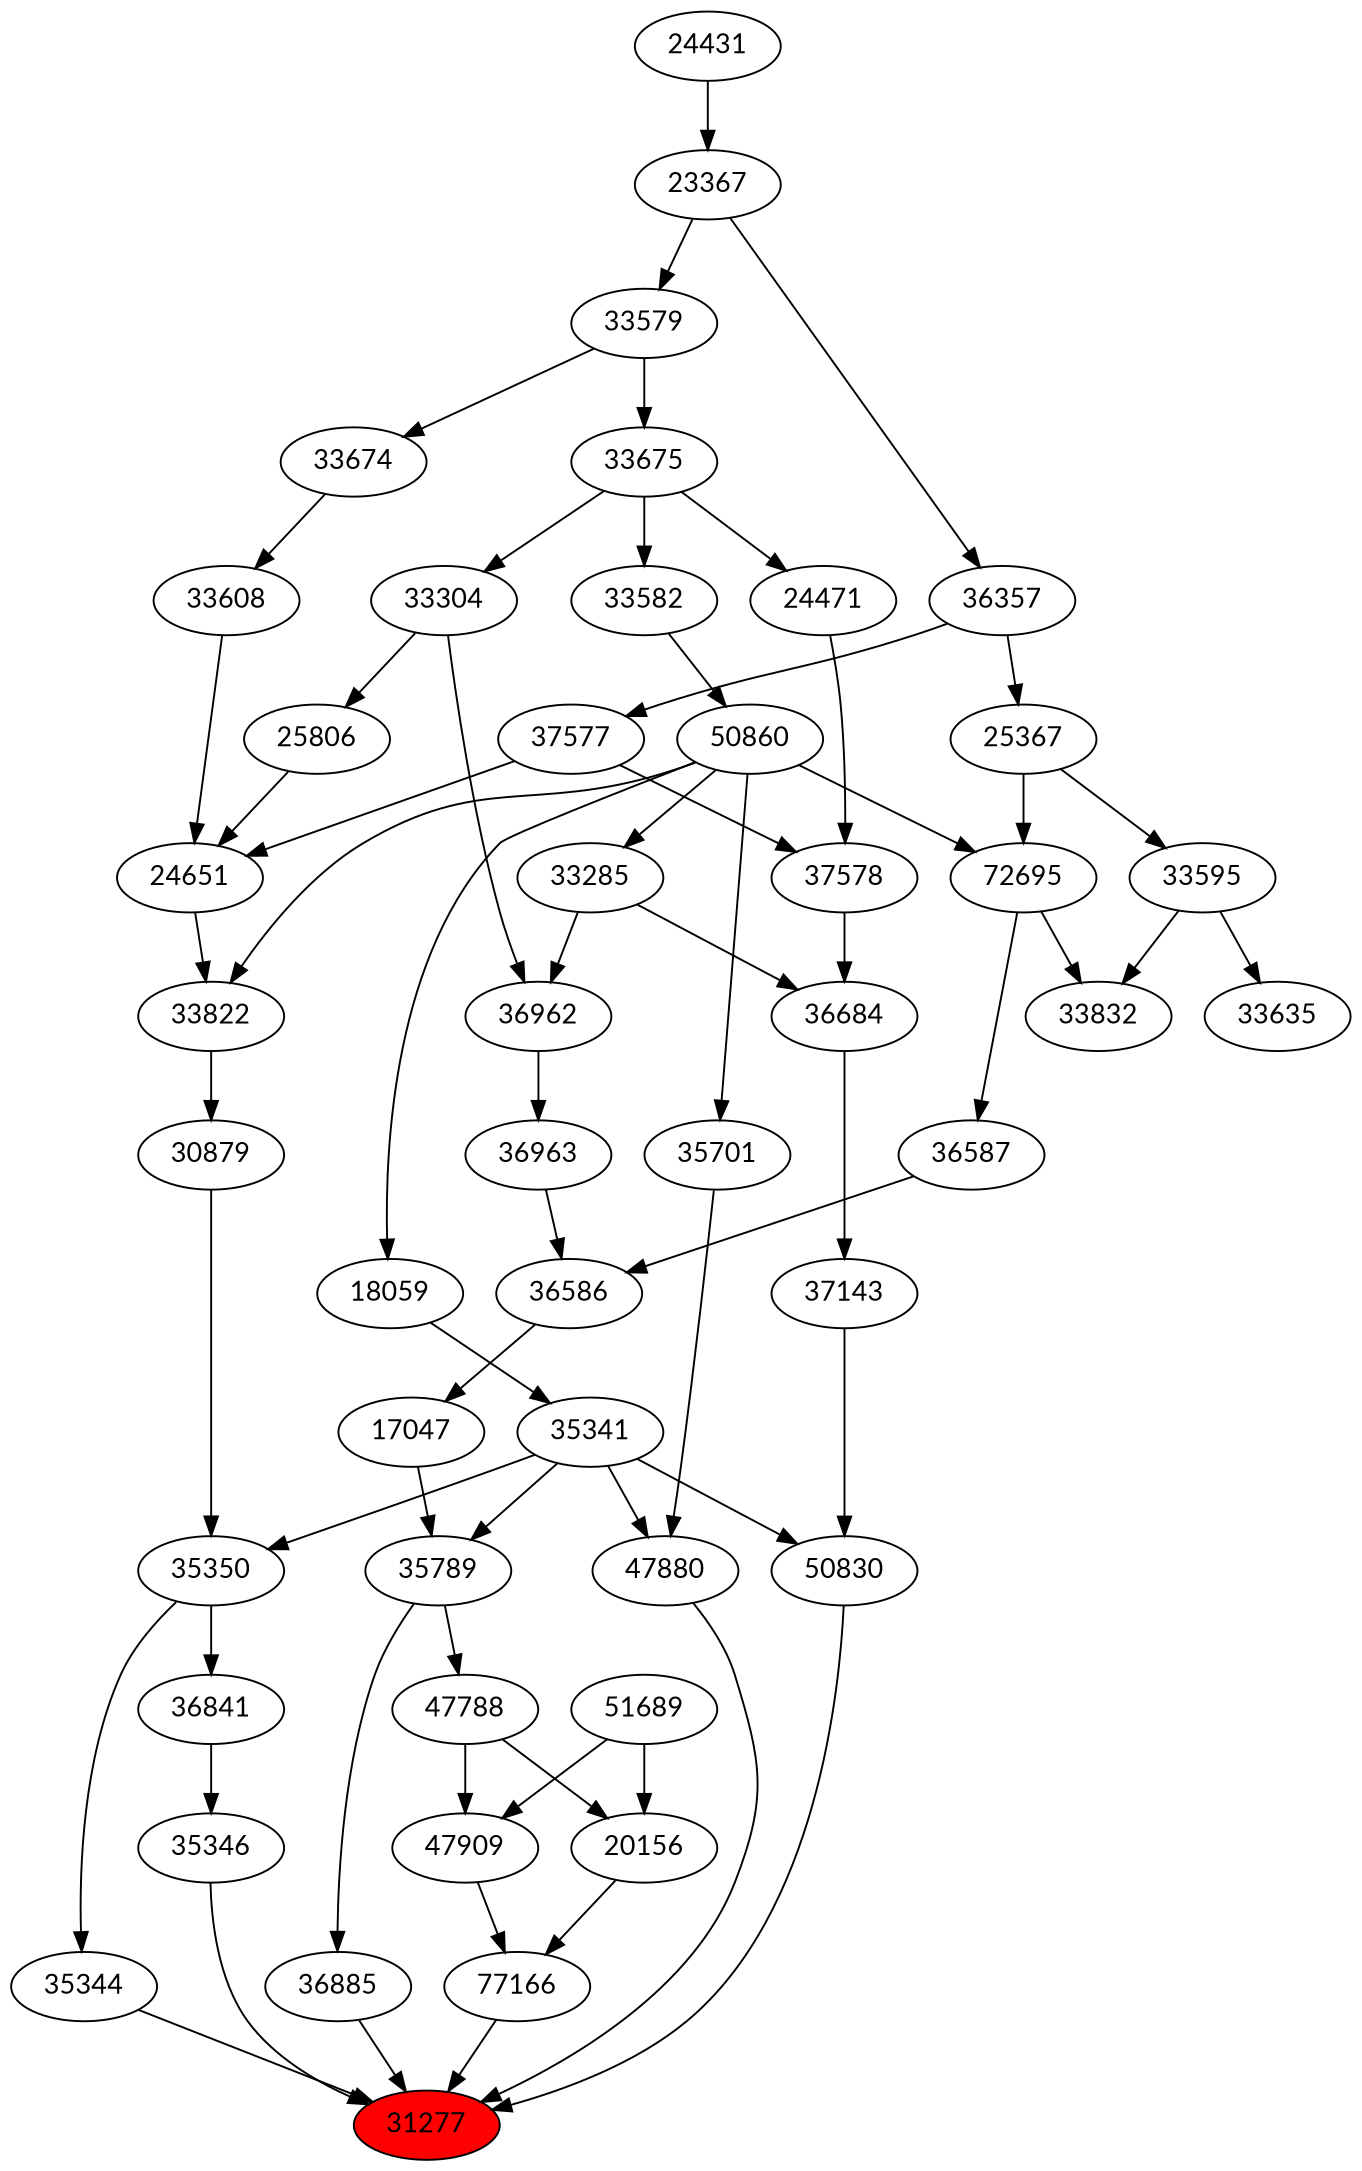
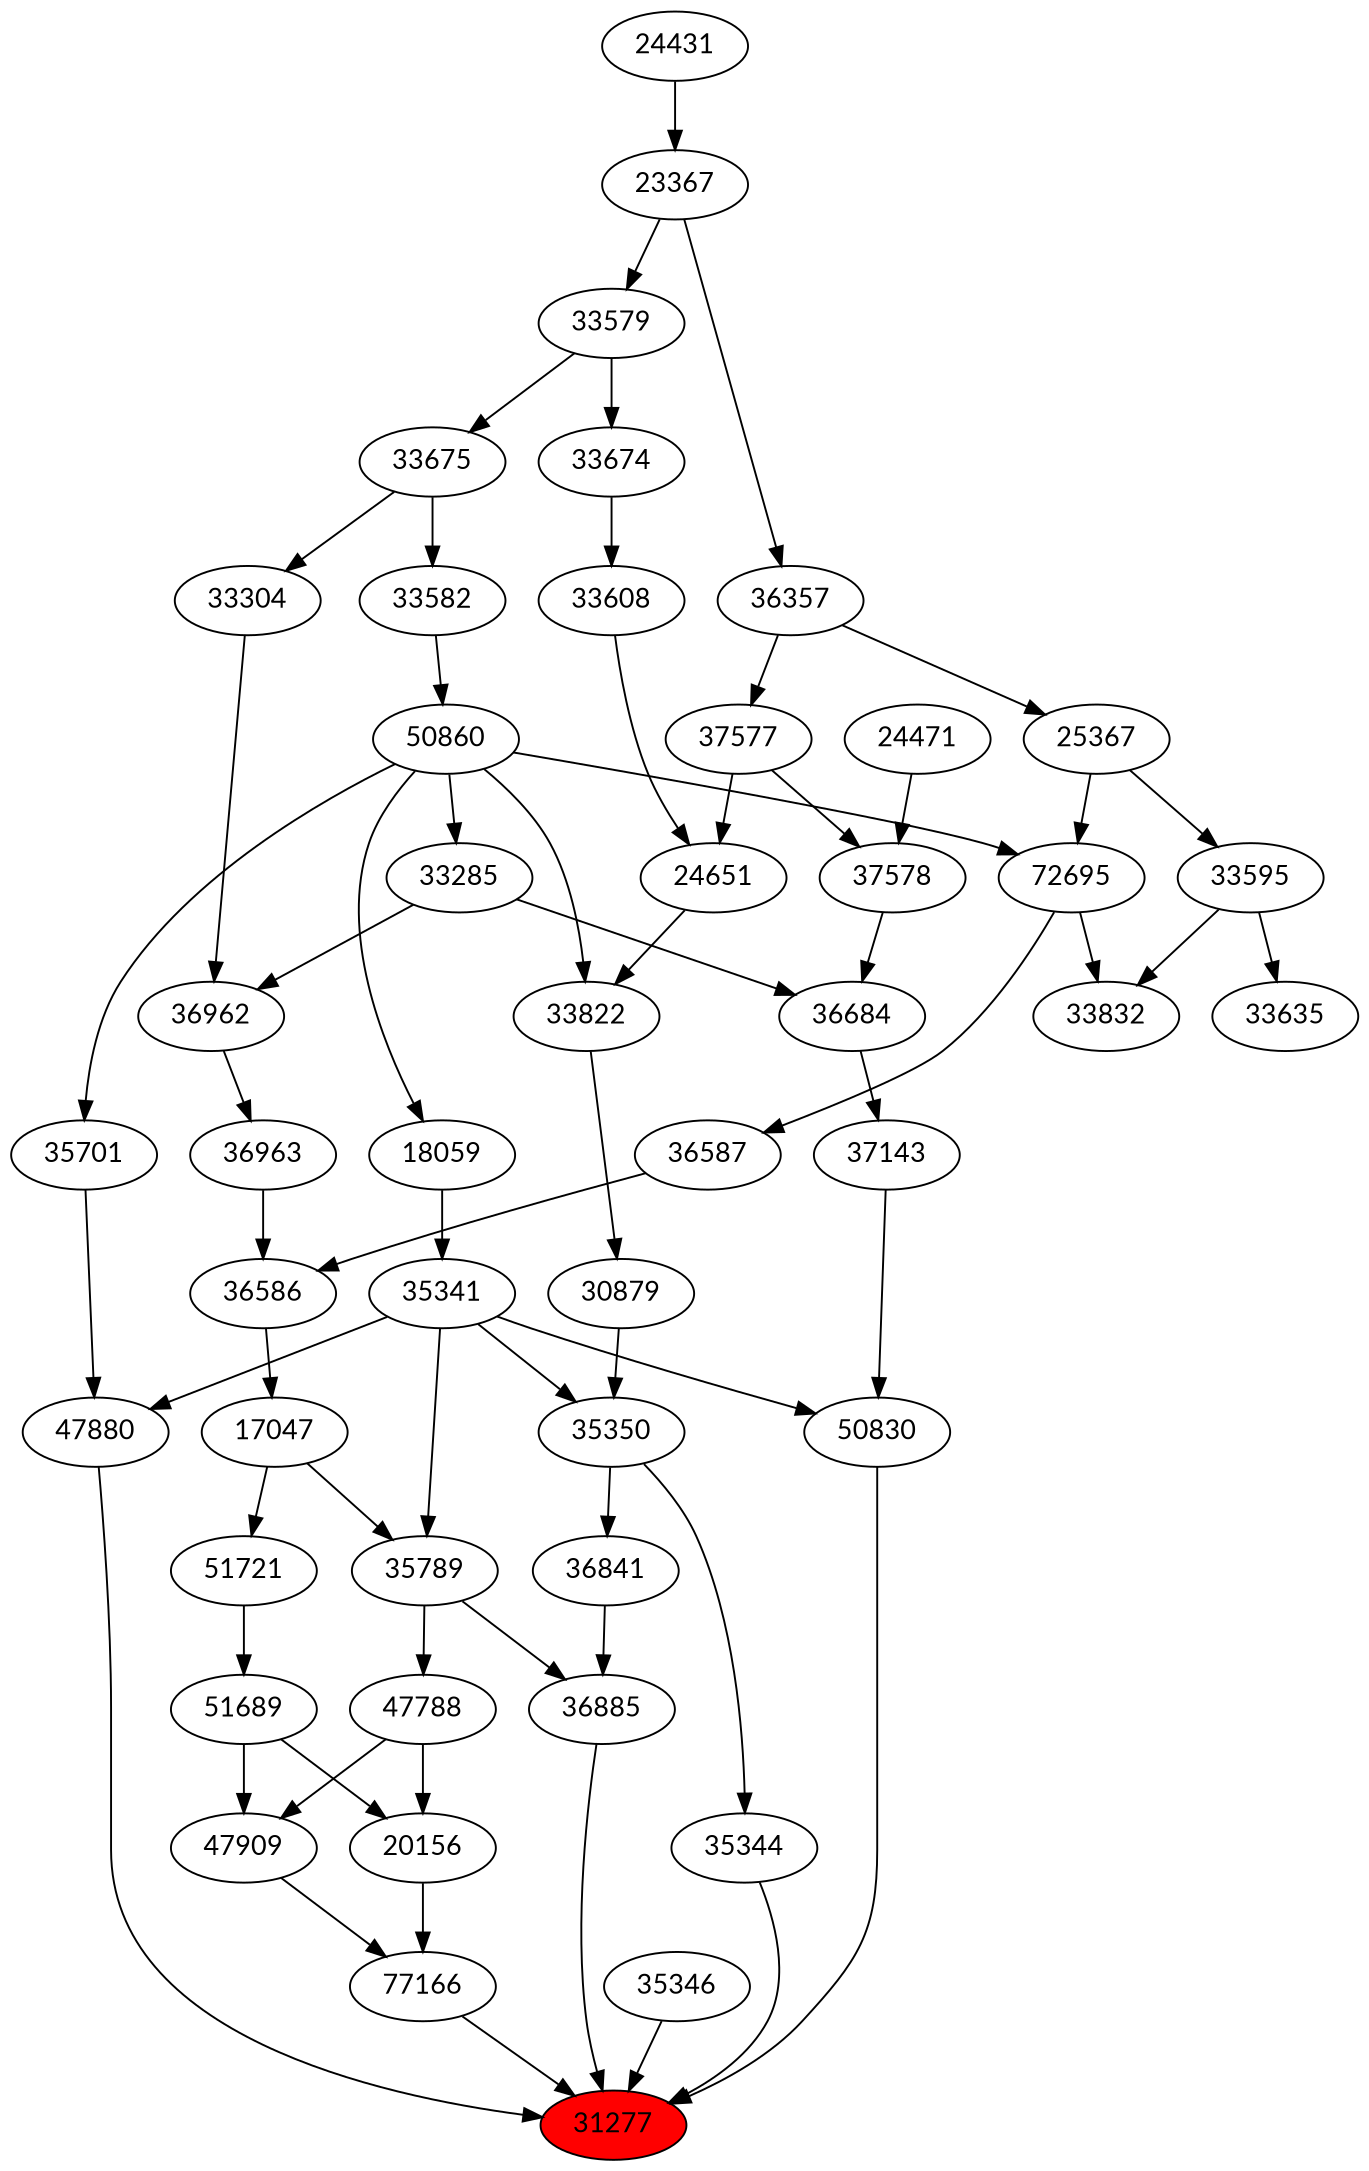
edge "33675" -> "24471": removed
node "25806": removed
node "51721": added
edge "36841" -> "35346": now "36841" -> "36885"
